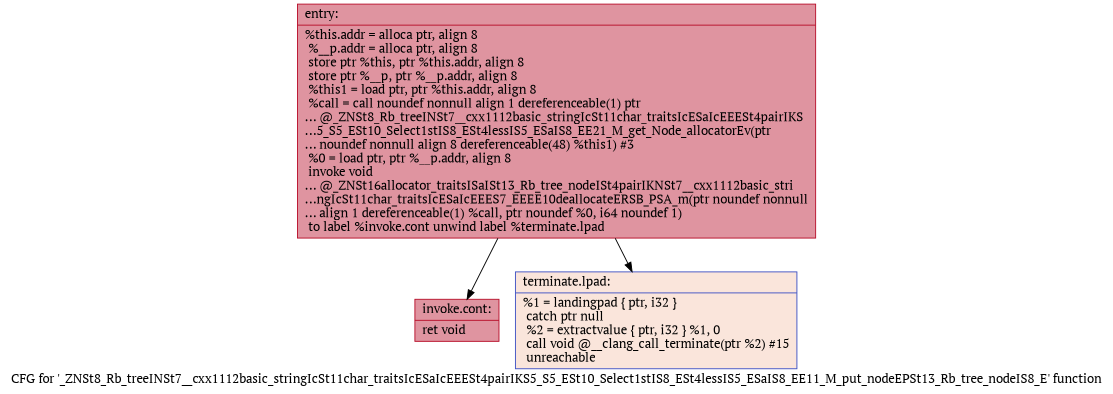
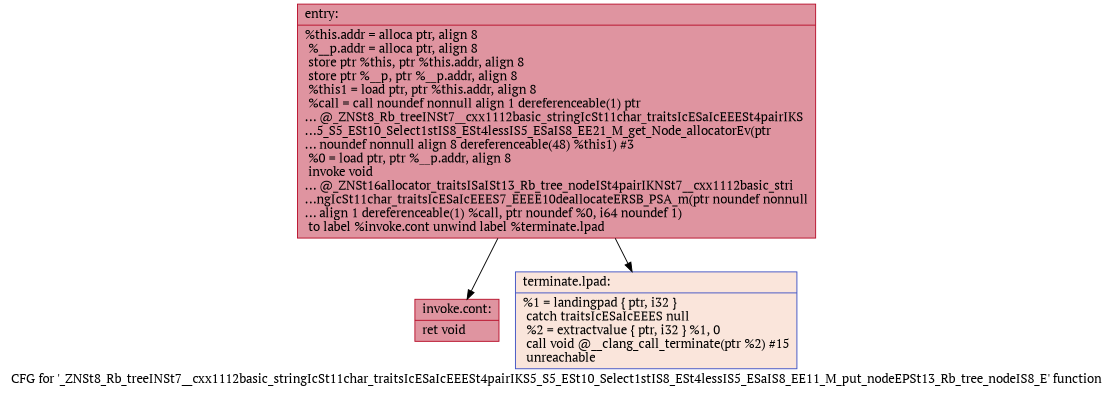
node "terminate.lpad:": text "catch ptr null" -> "catch traitsIcESaIcEEES null"
